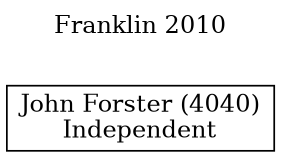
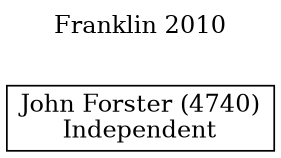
node "John Forster (4040) Independent": label "John Forster (4040) Independent" -> "John Forster (4740) Independent"
